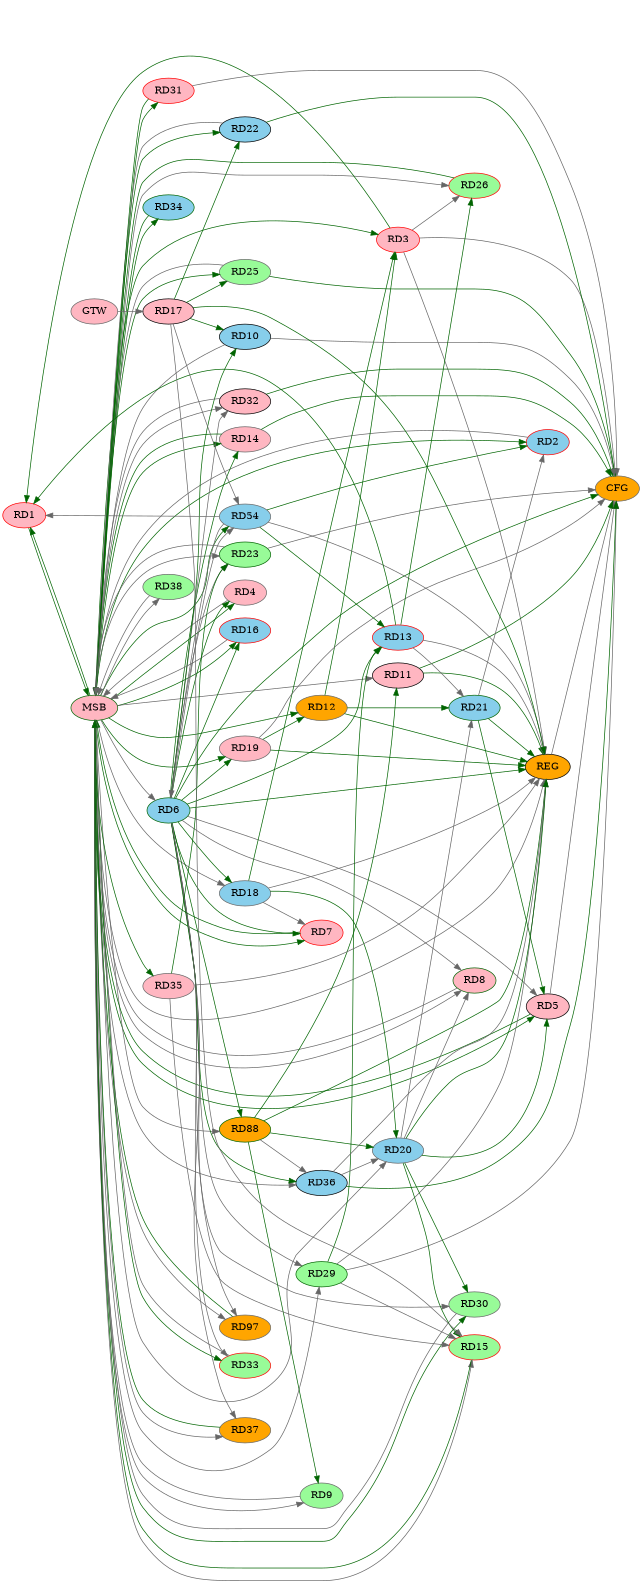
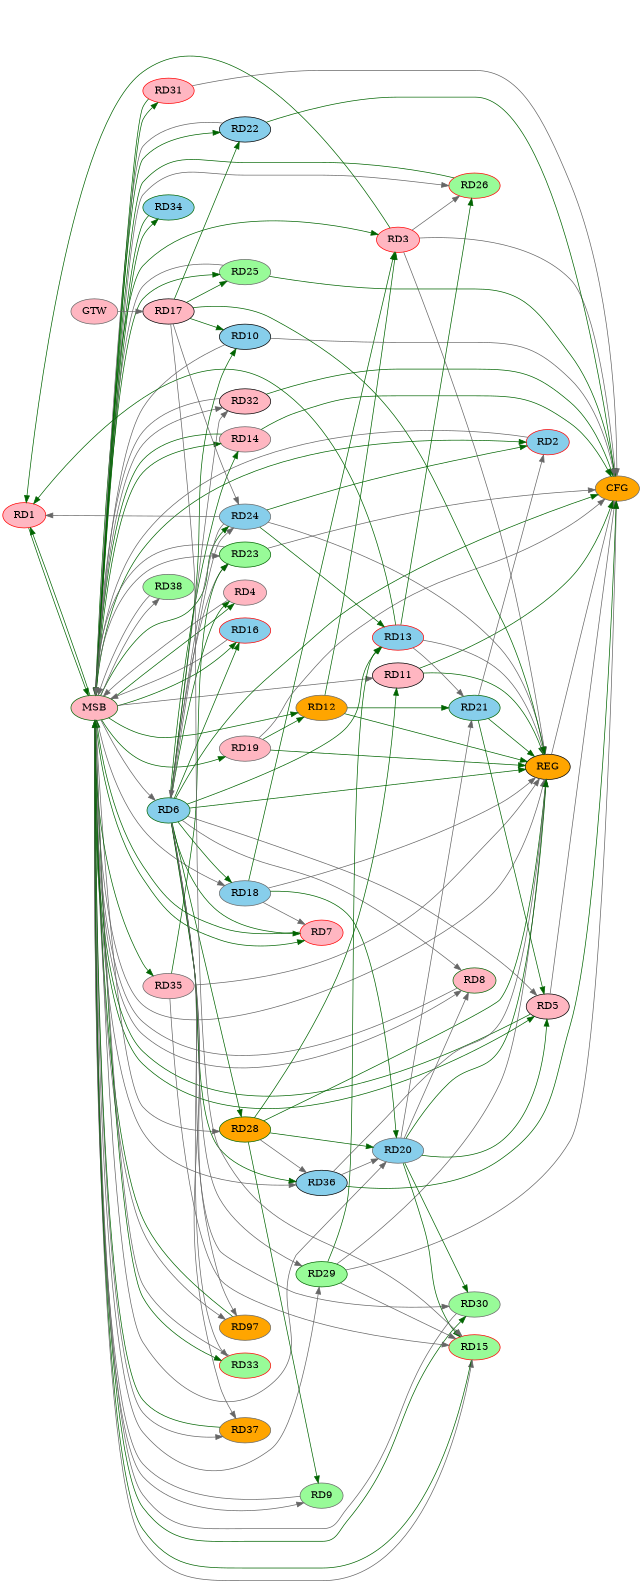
node "RD54": label "RD54" -> "RD24"
edge "RD6" -> "RD19": removed
node "RD88": label "RD88" -> "RD28"
